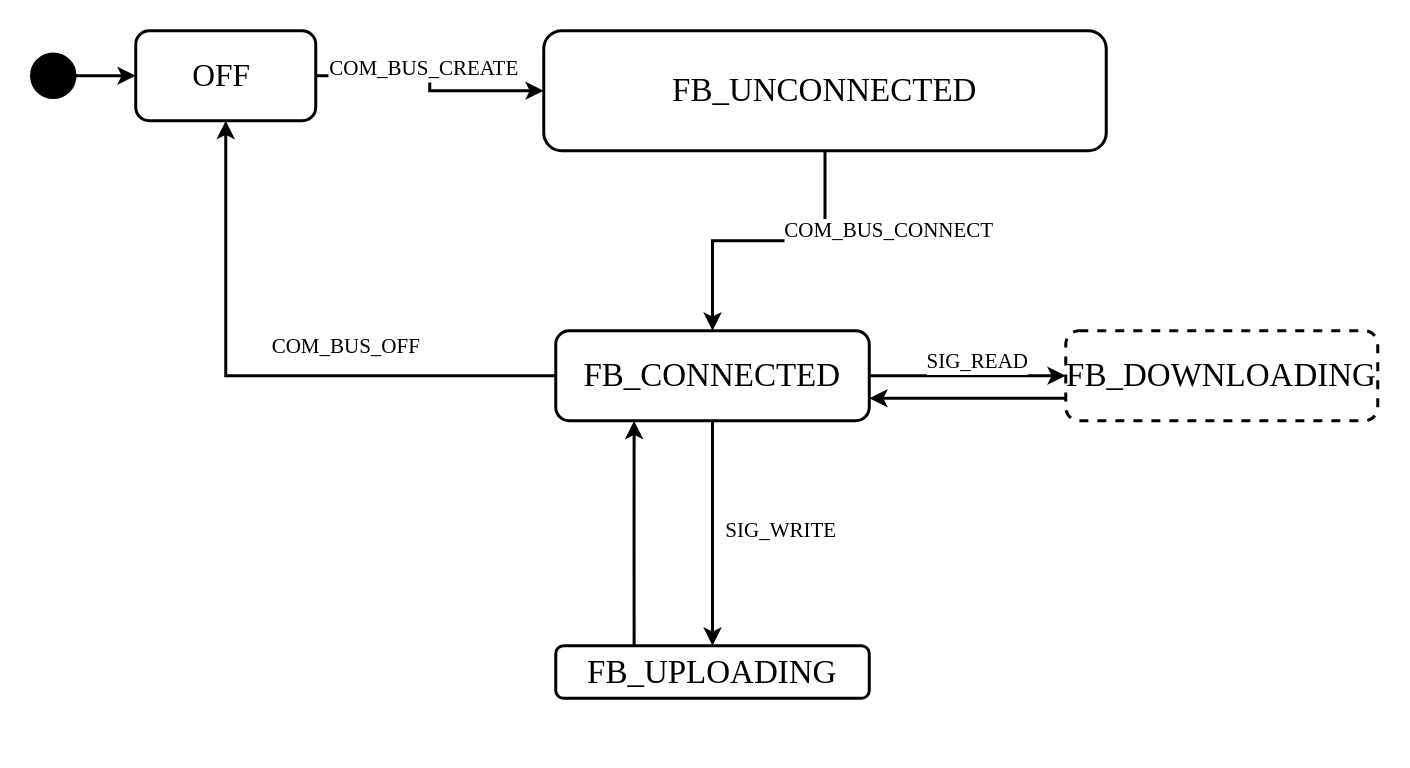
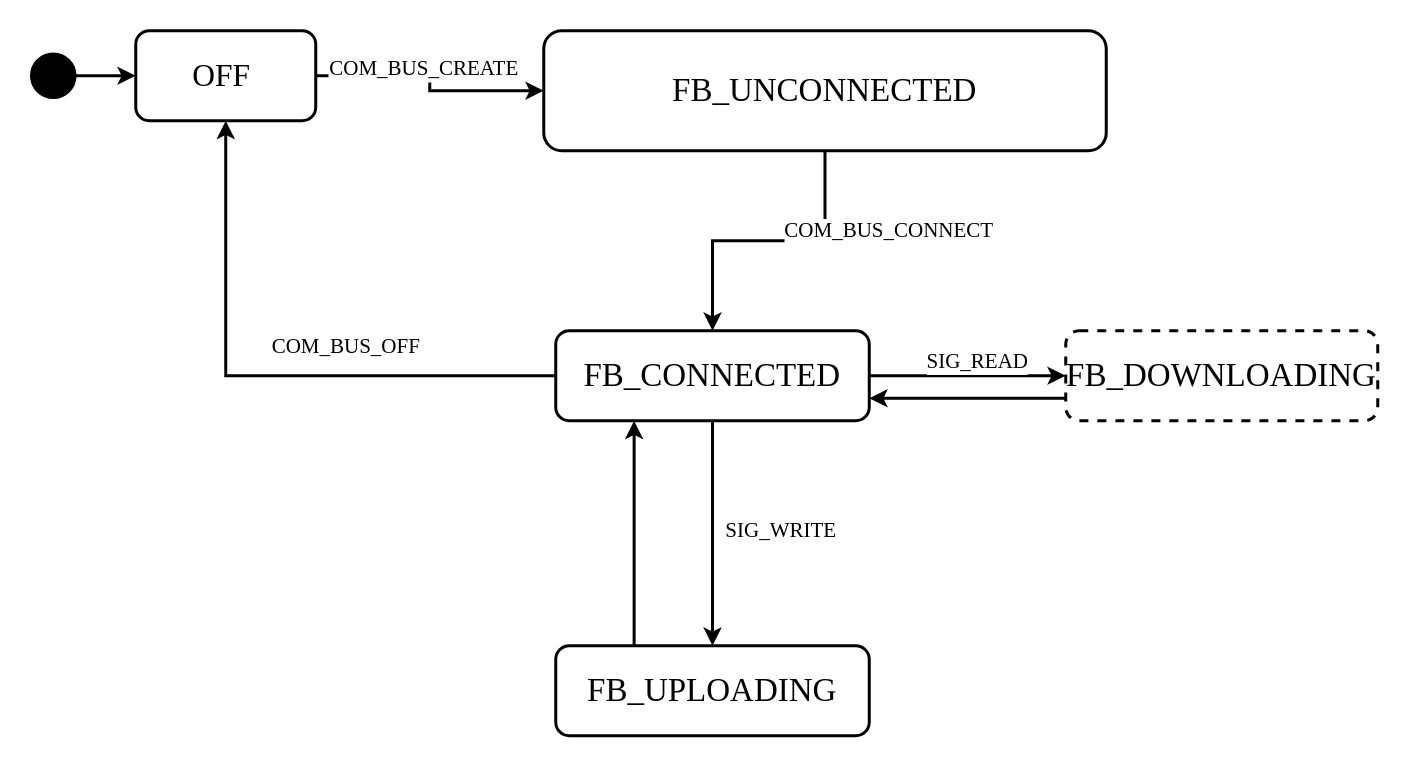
node "FB_UPLOADING": size 314x53 -> 314x90
